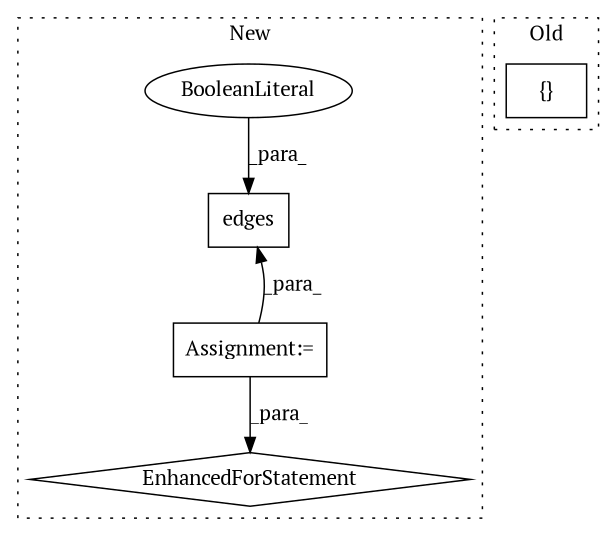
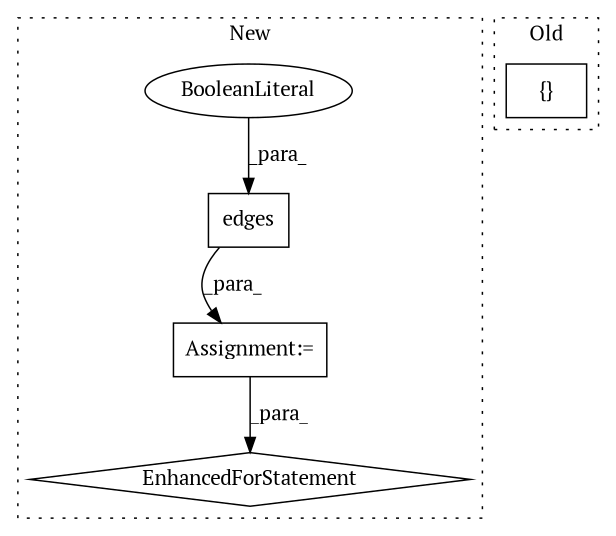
edge "Assignment:=" -> "edges": reversed
